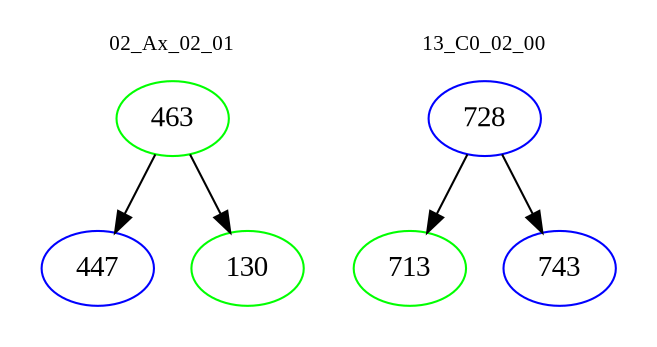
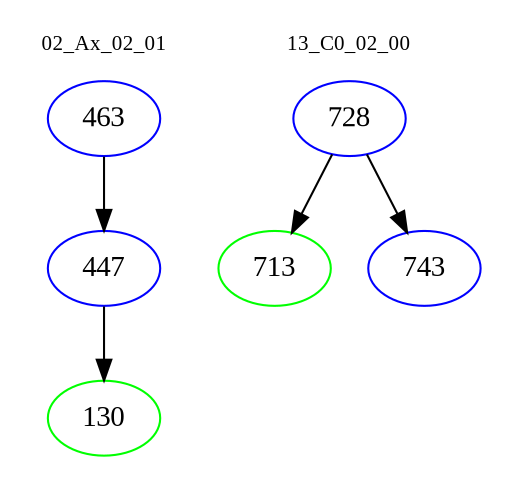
node "463": color green -> blue
edge "463" -> "130": now "447" -> "130"
